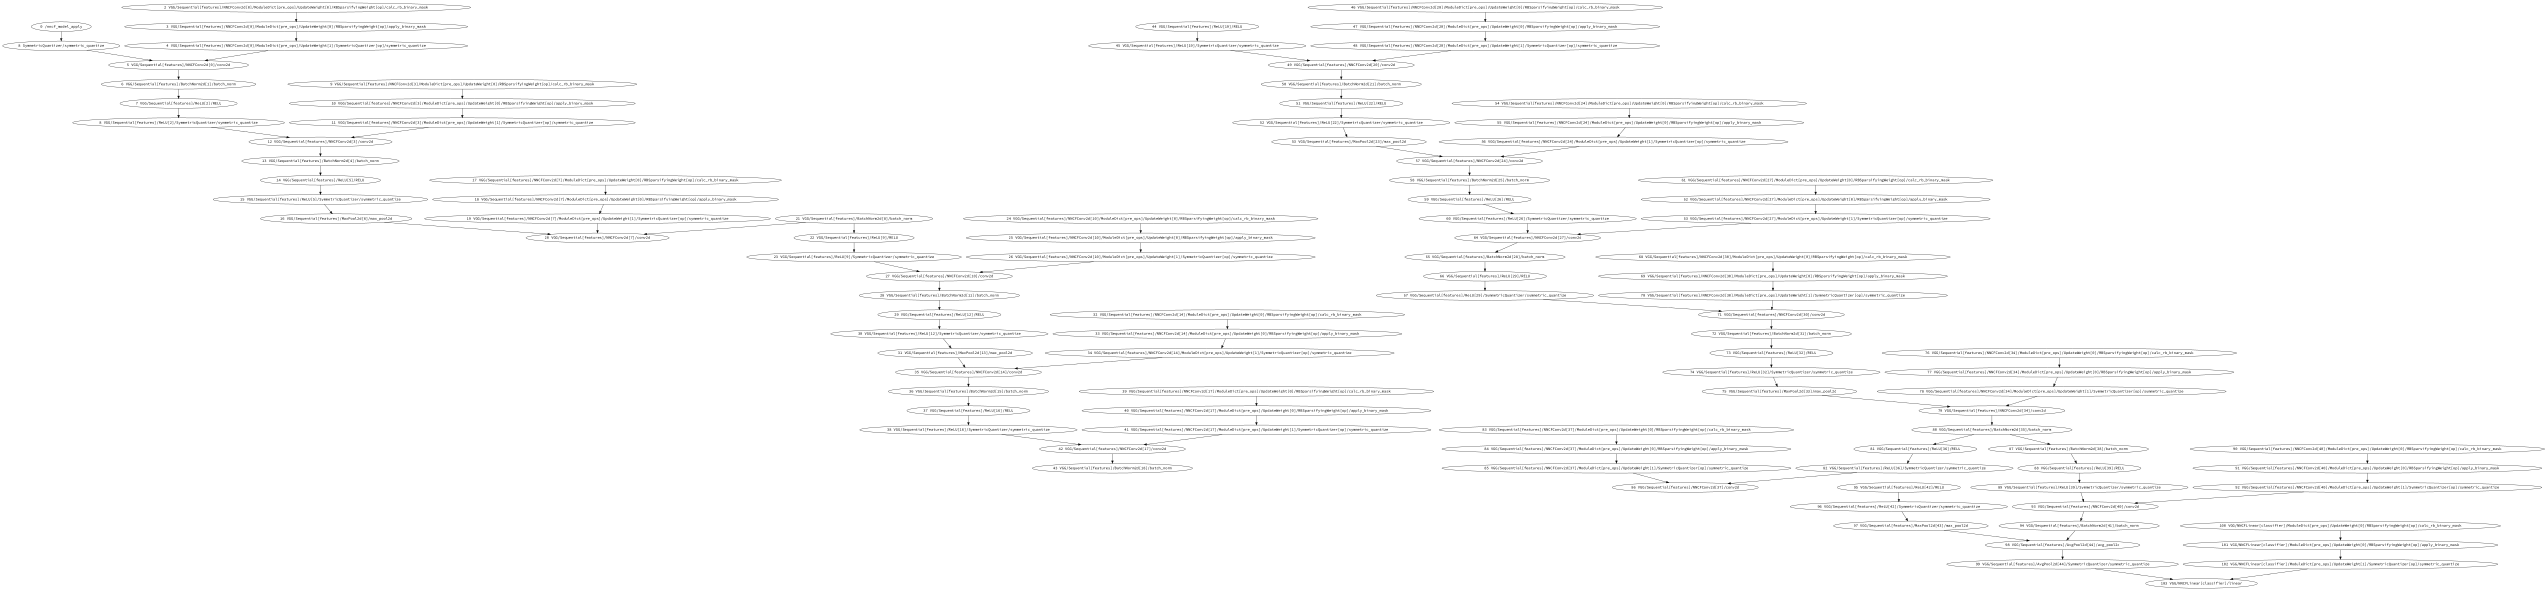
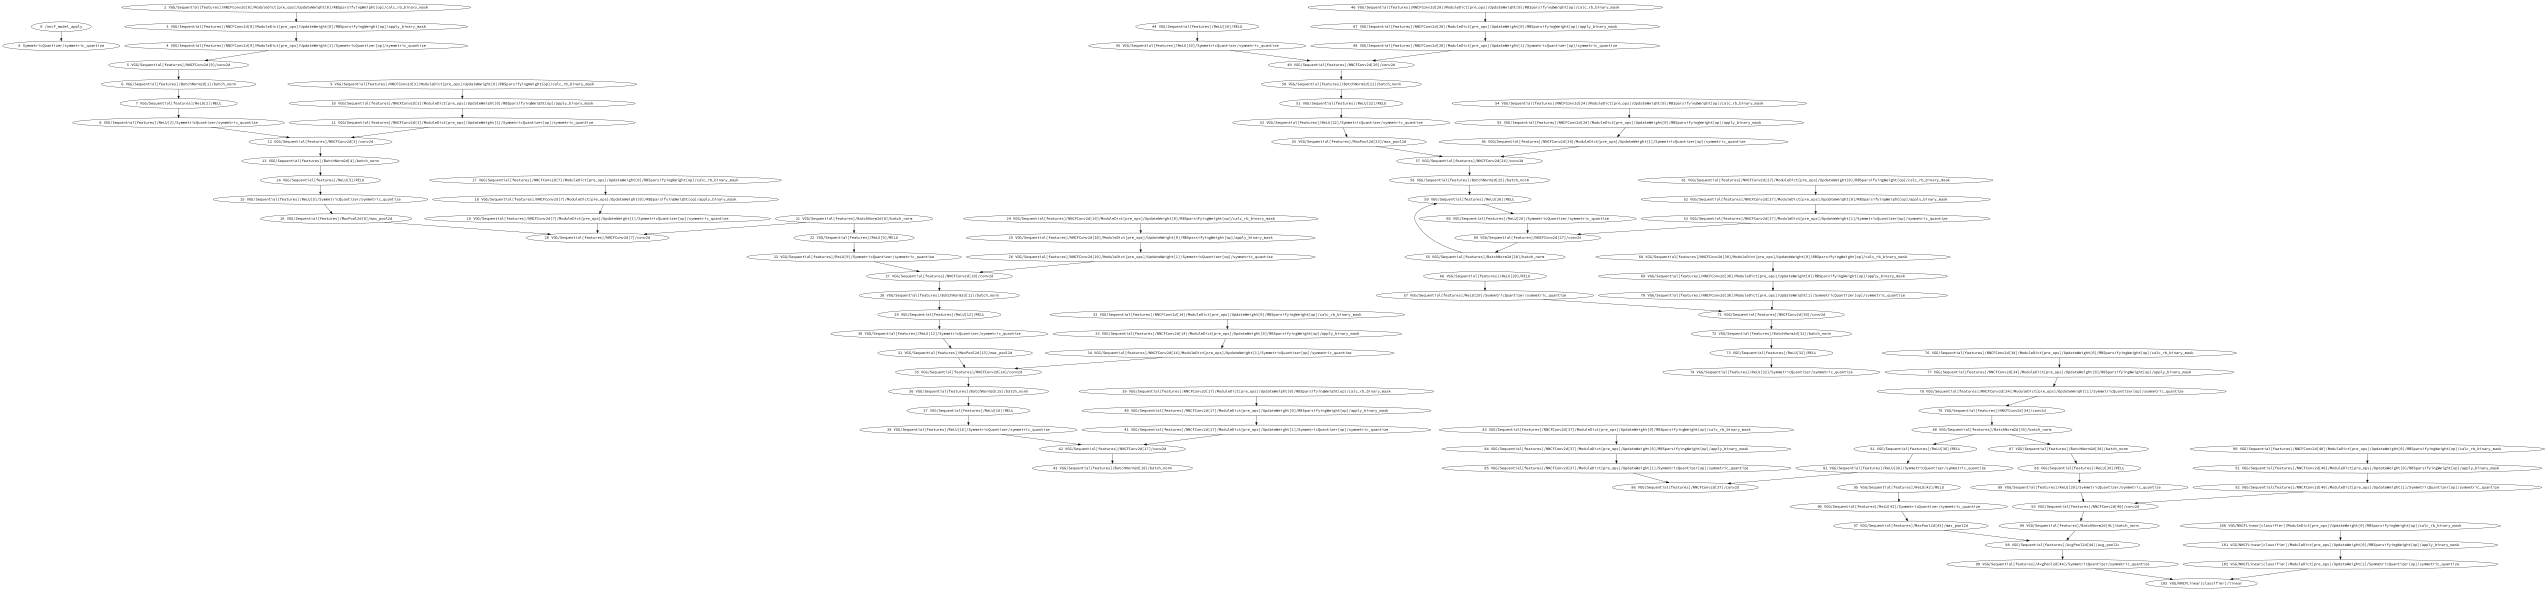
edge "8 SymmetricQuantizer/symmetric_quantize" -> "5 VGG/Sequential[features]/NNCFConv2d[0]/conv2d": removed
edge "65 VGG/Sequential[features]/BatchNorm2d[28]/batch_norm" -> "66 VGG/Sequential[features]/ReLU[29]/RELU": now "65 VGG/Sequential[features]/BatchNorm2d[28]/batch_norm" -> "59 VGG/Sequential[features]/ReLU[26]/RELU"
node "75 VGG/Sequential[features]/MaxPool2d[33]/max_pool2d": removed
